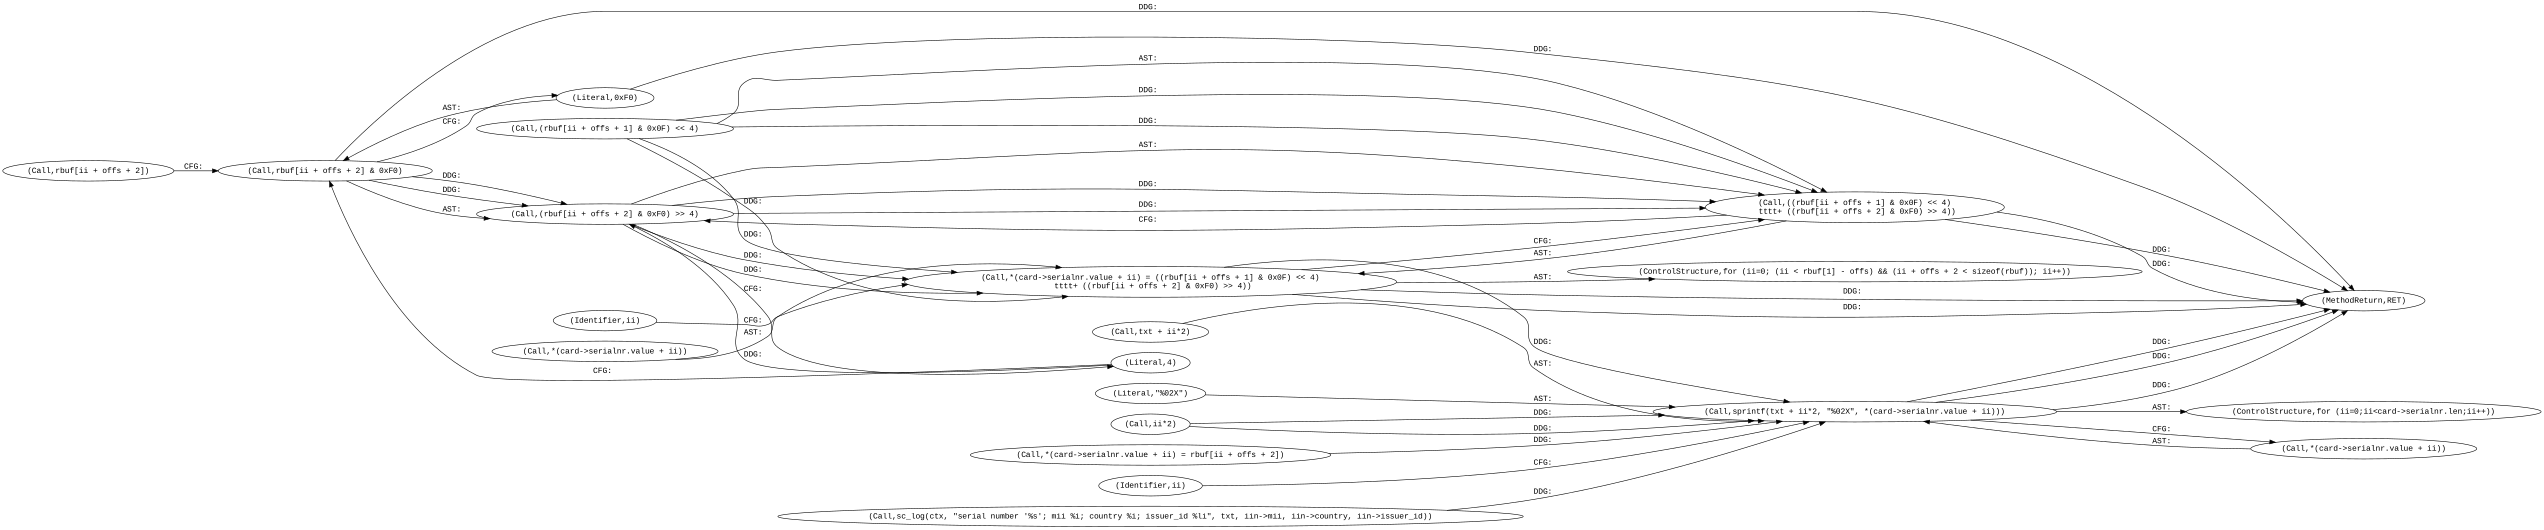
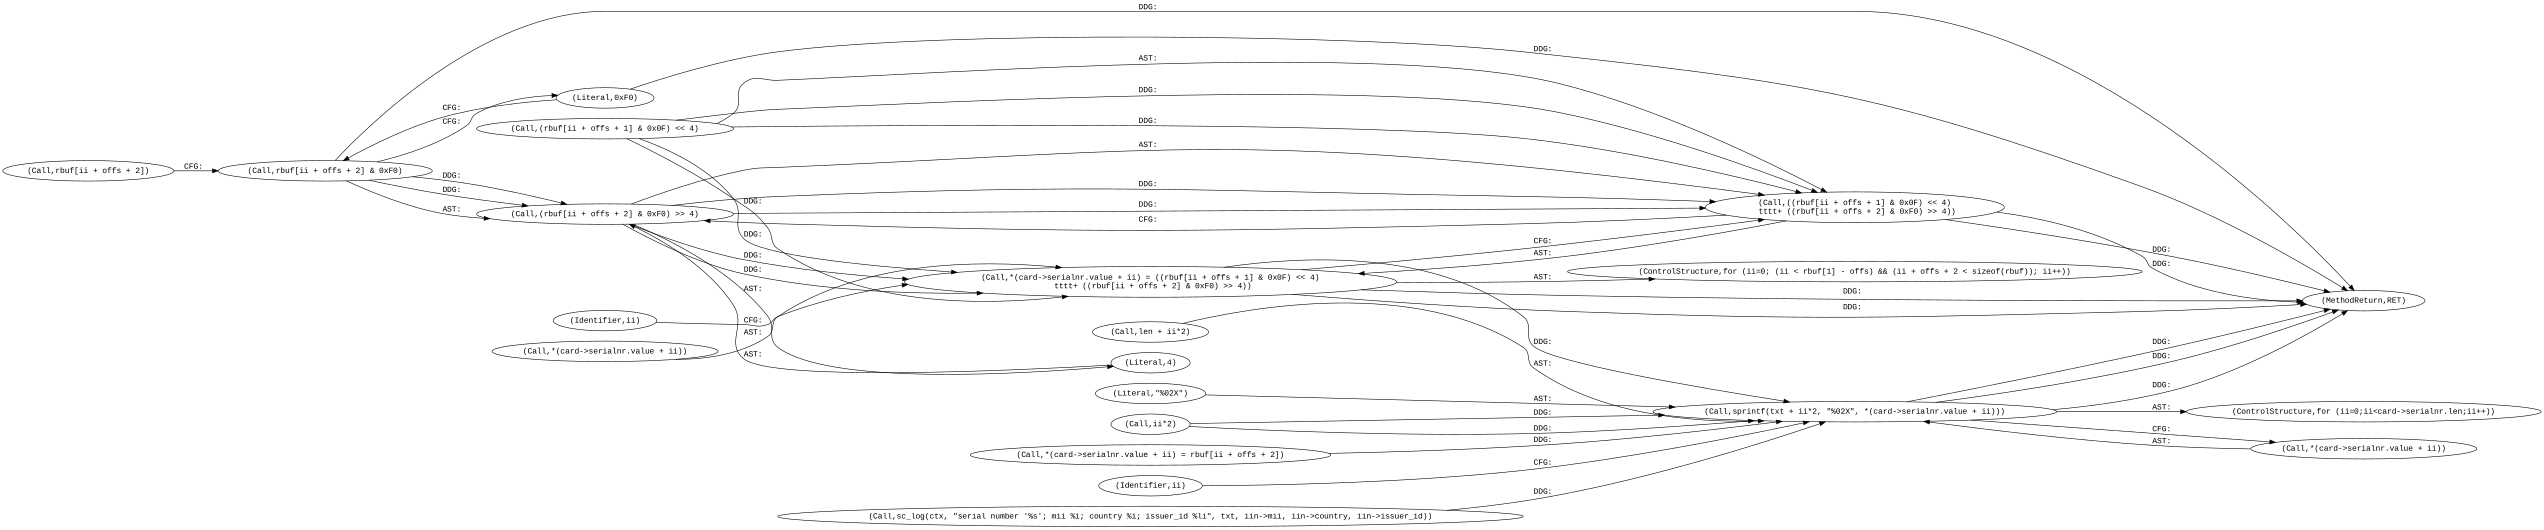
edge "(Literal,0xF0)" -> "(Call,rbuf[ii + offs + 2] & 0xF0)": label "AST: " -> "CFG: "
edge "(Call,(rbuf[ii + offs + 2] & 0xF0) >> 4)" -> "(Literal,4)": label "CFG: " -> "AST: "
node "(Call,txt + ii*2)": label "(Call,txt + ii*2)" -> "(Call,len + ii*2)"
edge "(Literal,4)" -> "(Call,(rbuf[ii + offs + 2] & 0xF0) >> 4)": label "DDG: " -> "AST: "
edge "(Literal,4)" -> "(Call,rbuf[ii + offs + 2] & 0xF0)": removed, label "CFG:"
